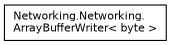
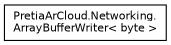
node "Networking.Networking. ArrayBufferWriter< byte >": label "Networking.Networking. ArrayBufferWriter< byte >" -> "PretiaArCloud.Networking. ArrayBufferWriter< byte >"
